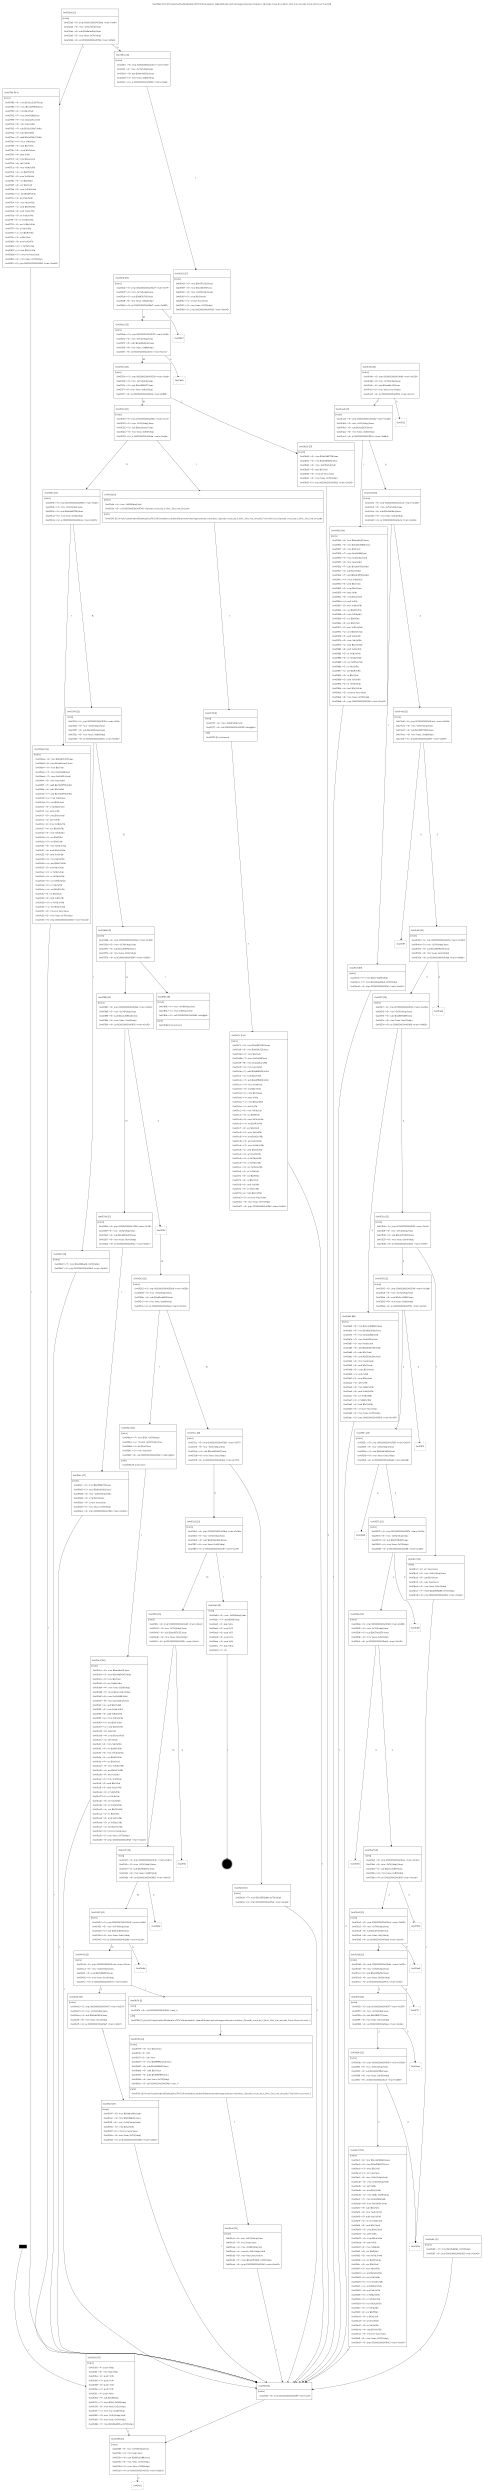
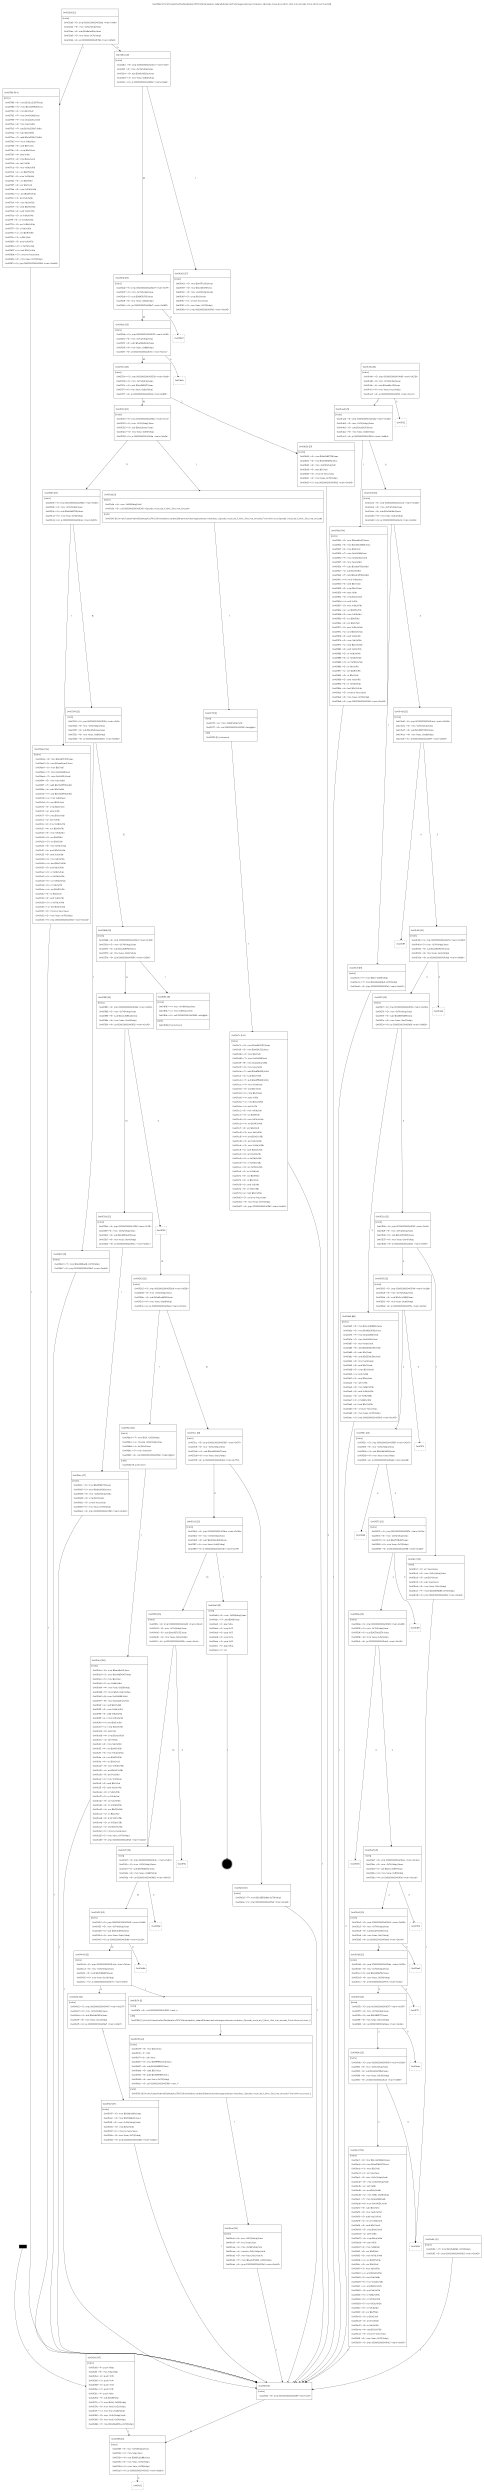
edge "0x4012bc [22]" -> "0x4012d2 [25]": added, label "20"
